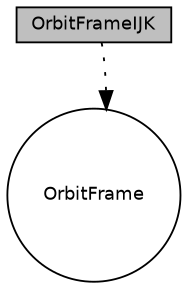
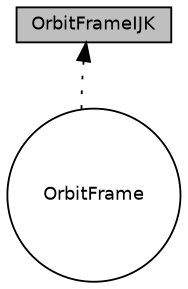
edge "OrbitFrameIJK" -> "OrbitFrame": reversed
